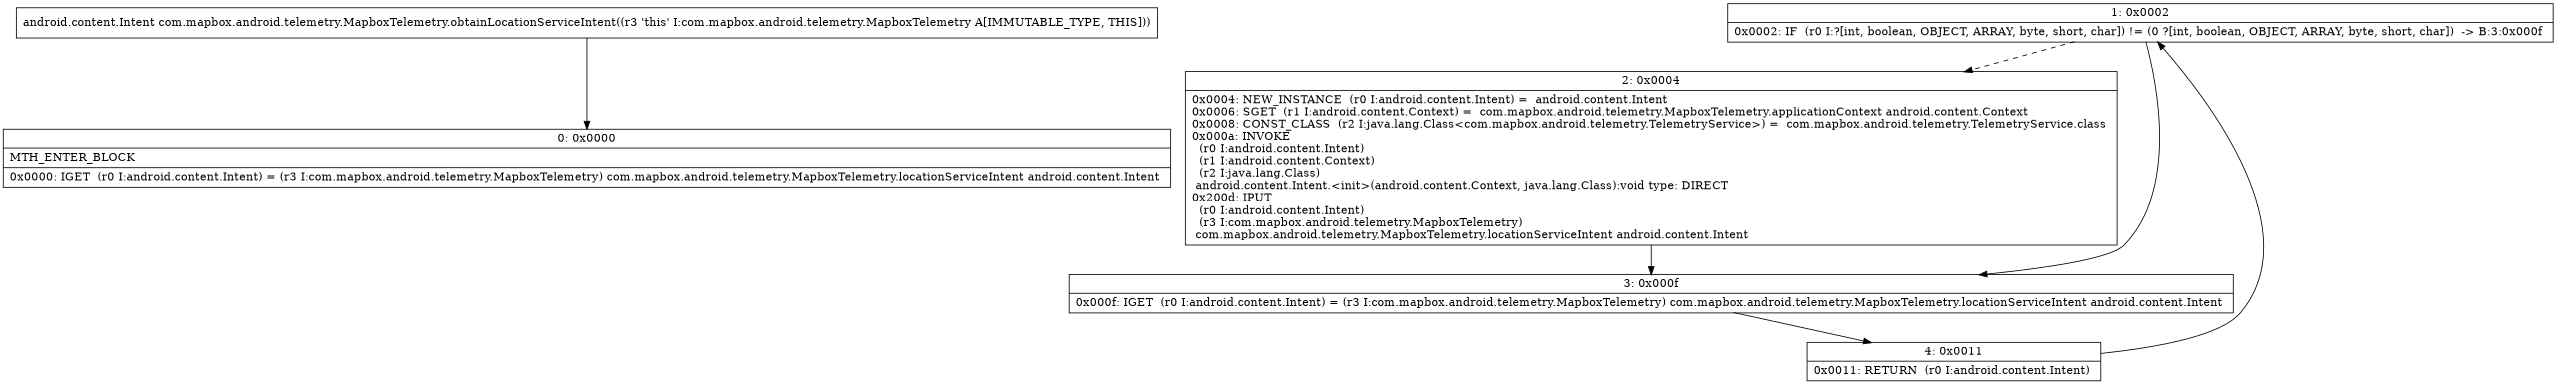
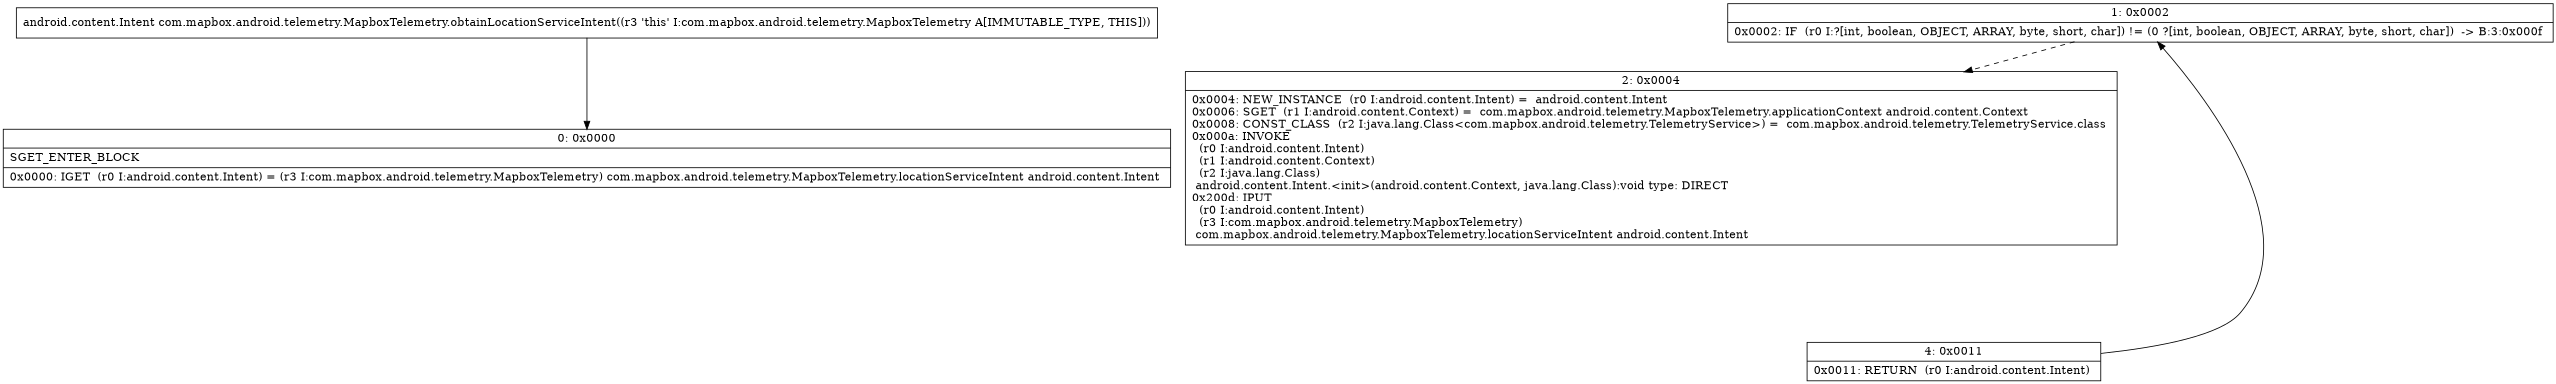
node "0: 0x0000": text "MTH_ENTER_BLOCK" -> "SGET_ENTER_BLOCK"
node "3: 0x000f": removed
